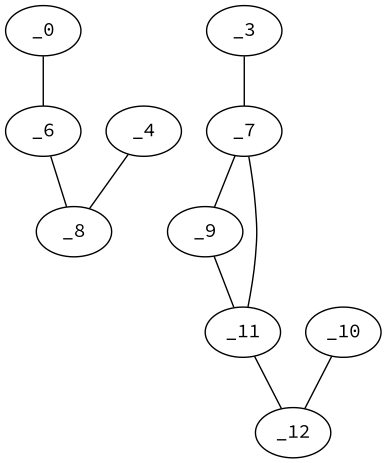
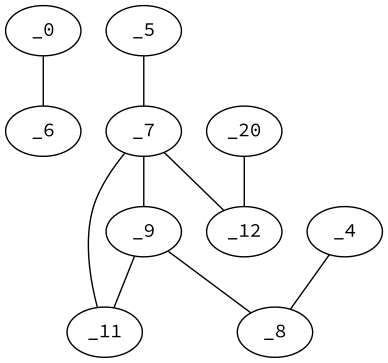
node "_3": label "_3" -> "_5"
edge "_6" -- "_8": now "_9" -- "_8"
node "_10": label "_10" -> "_20"
edge "_11" -- "_12": now "_7" -- "_12"
